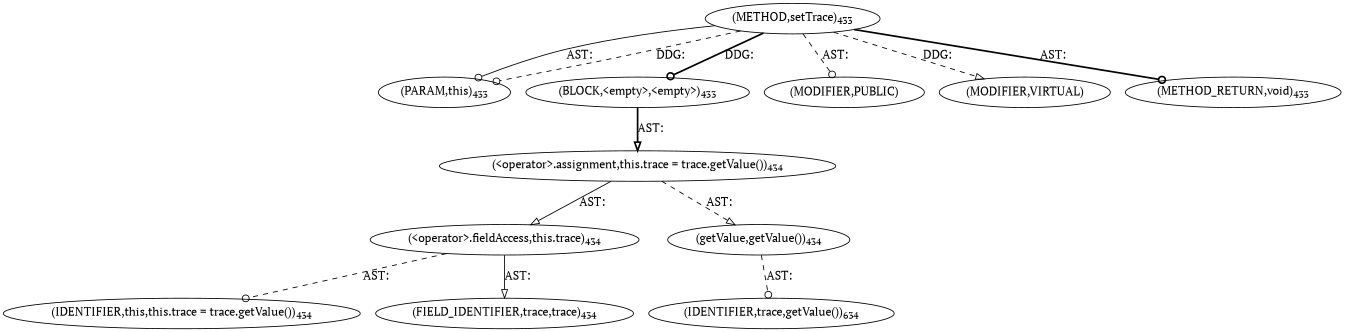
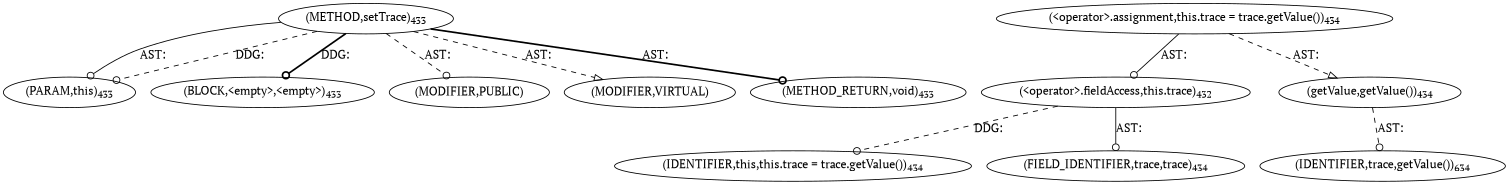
edge "(METHOD,setTrace)" -> "(MODIFIER,VIRTUAL)": label "DDG: " -> "AST: "
edge "(BLOCK,<empty>,<empty>)" -> "(<operator>.assignment,this.trace = trace.getValue())": removed, label "AST:"
edge "(<operator>.assignment,this.trace = trace.getValue())" -> "(<operator>.fieldAccess,this.trace)": arrowhead onormal -> odot
node "(<operator>.fieldAccess,this.trace)": text "434" -> "432"
edge "(<operator>.fieldAccess,this.trace)" -> "(FIELD_IDENTIFIER,trace,trace)": arrowhead onormal -> odot
edge "(<operator>.fieldAccess,this.trace)" -> "(IDENTIFIER,this,this.trace = trace.getValue())": label "AST: " -> "DDG: "
